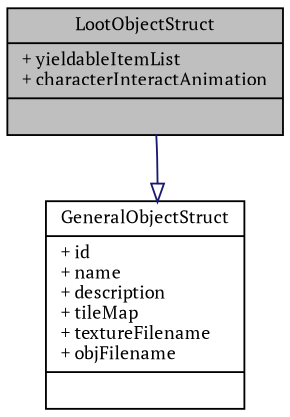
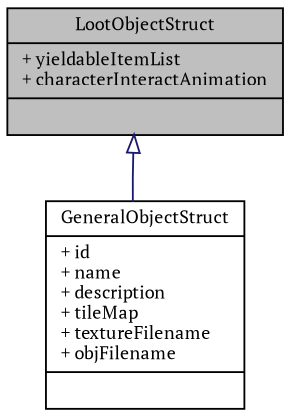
edge "LootObjectStruct" -> "GeneralObjectStruct": reversed
